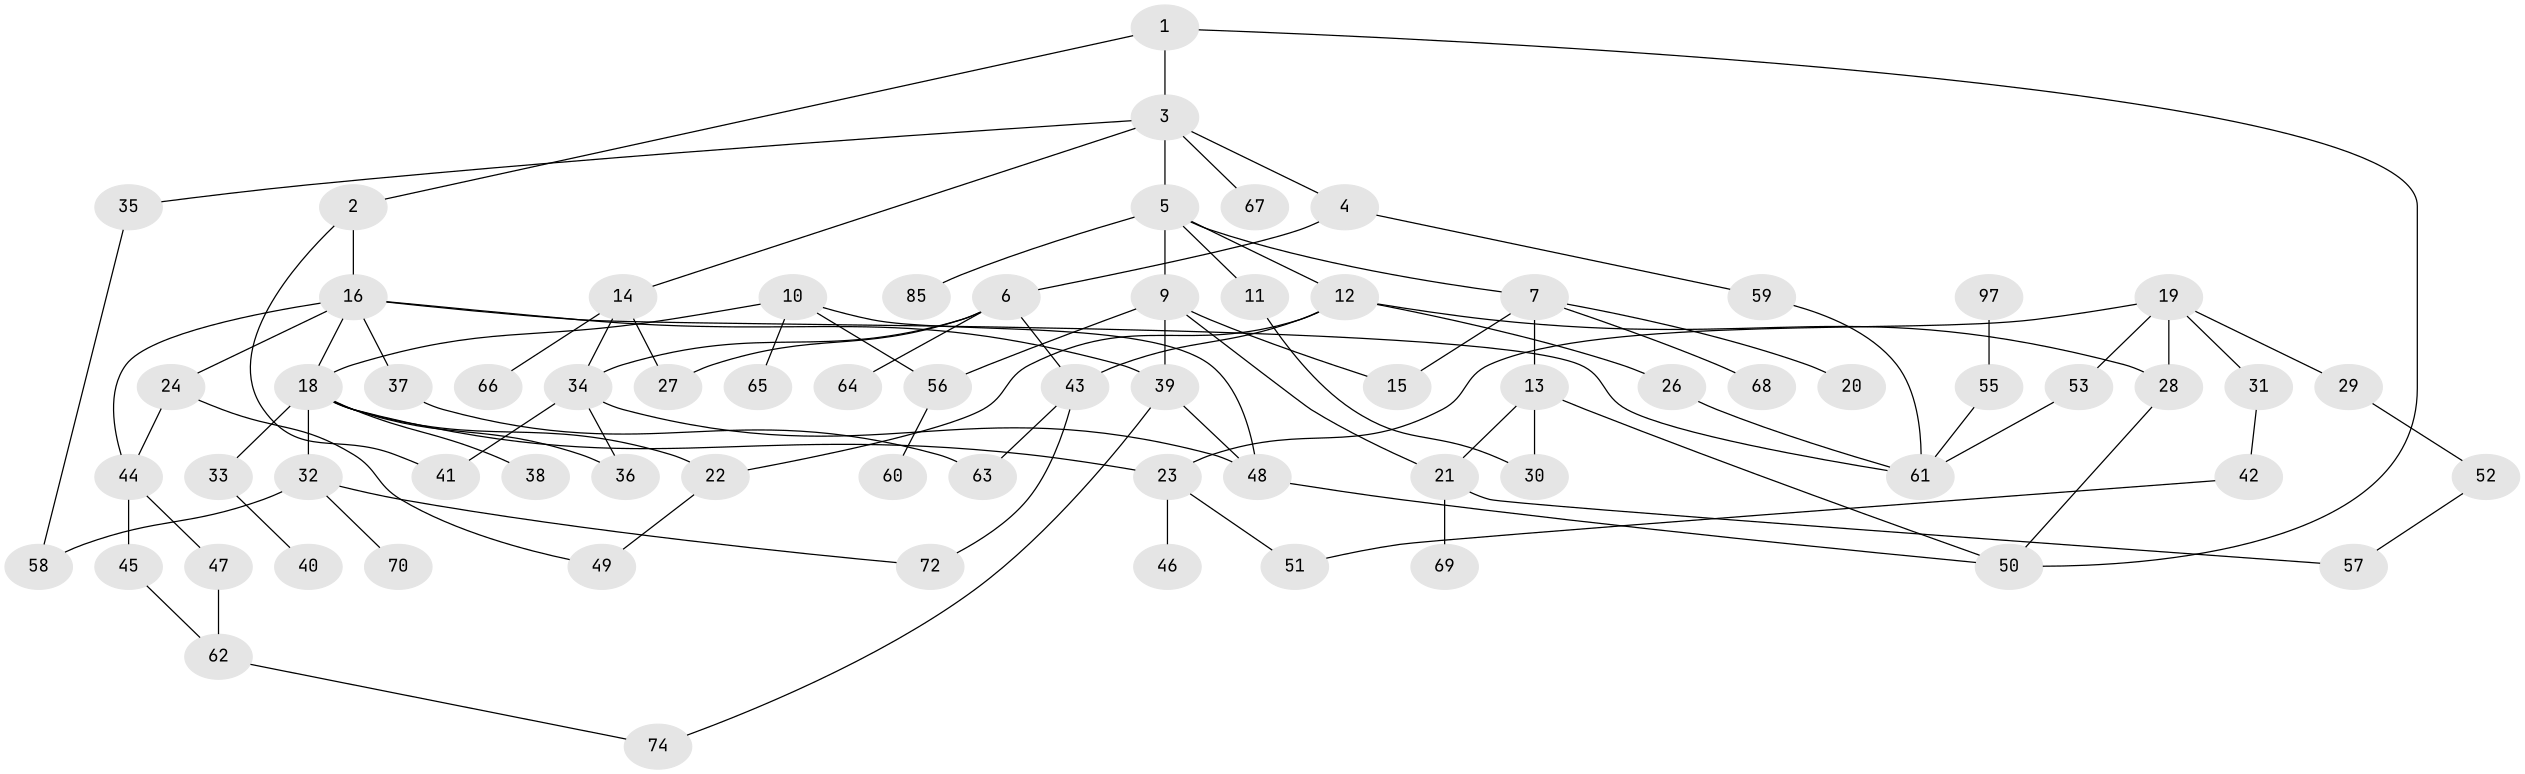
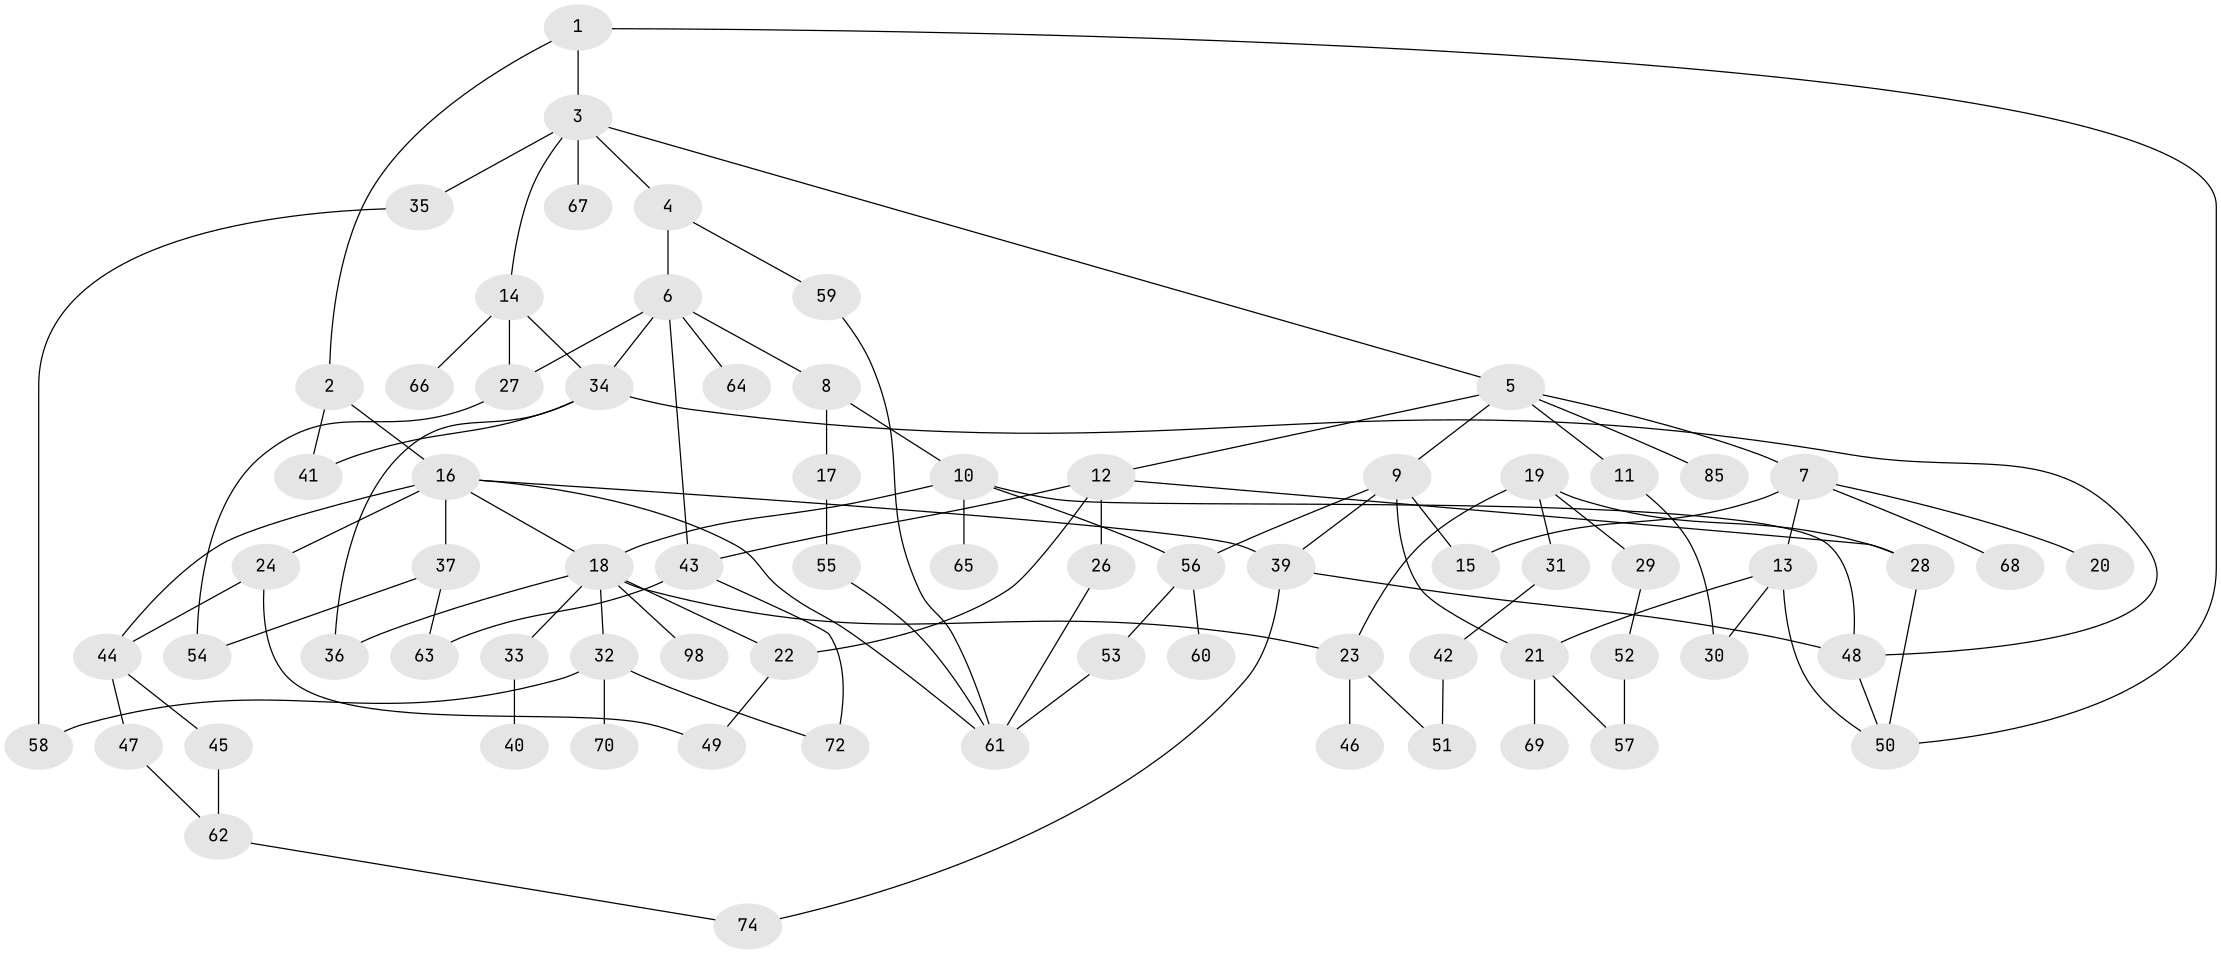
node "97": label "97" -> "17"
edge "19" -- "53": now "56" -- "53"
node "8": added
node "38": label "38" -> "98"
node "54": added
